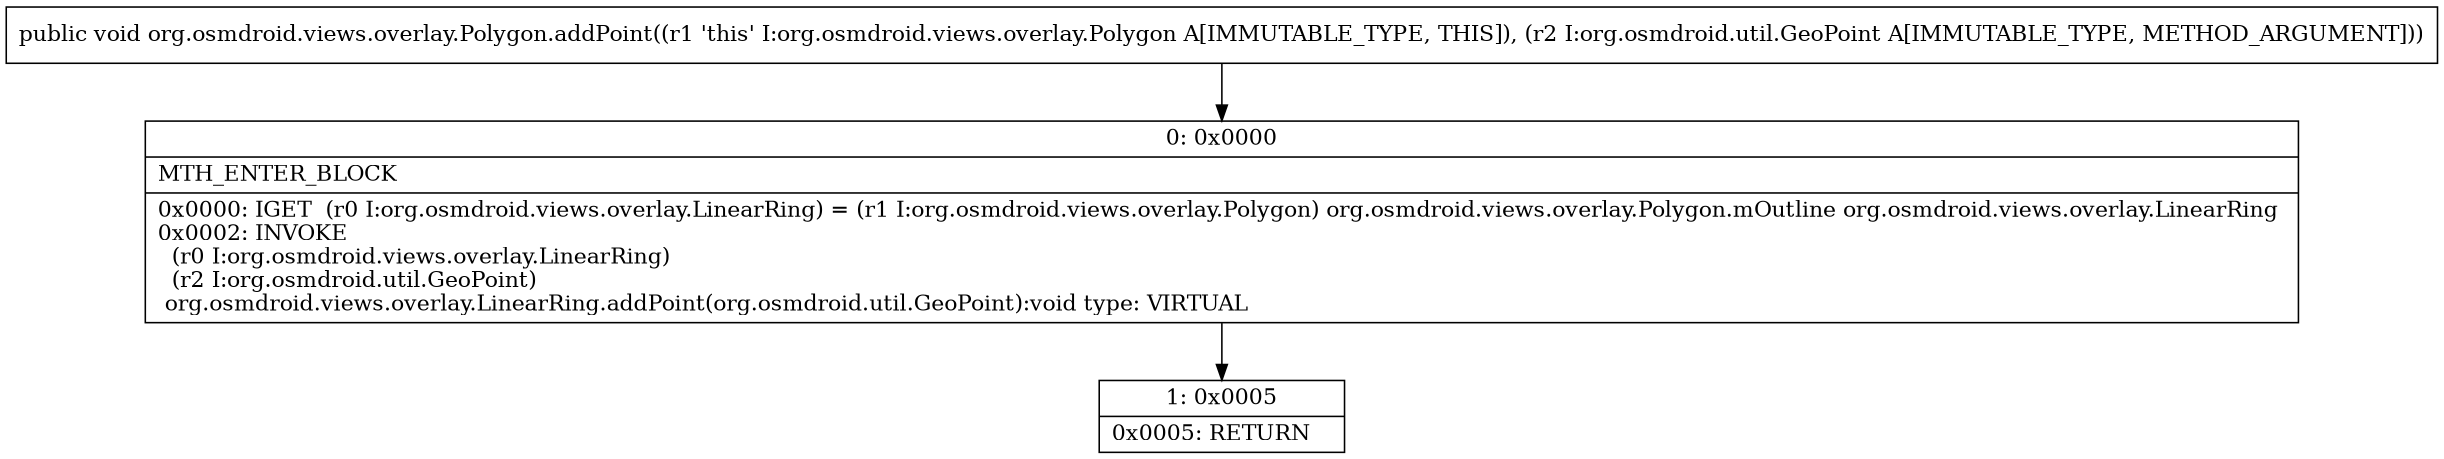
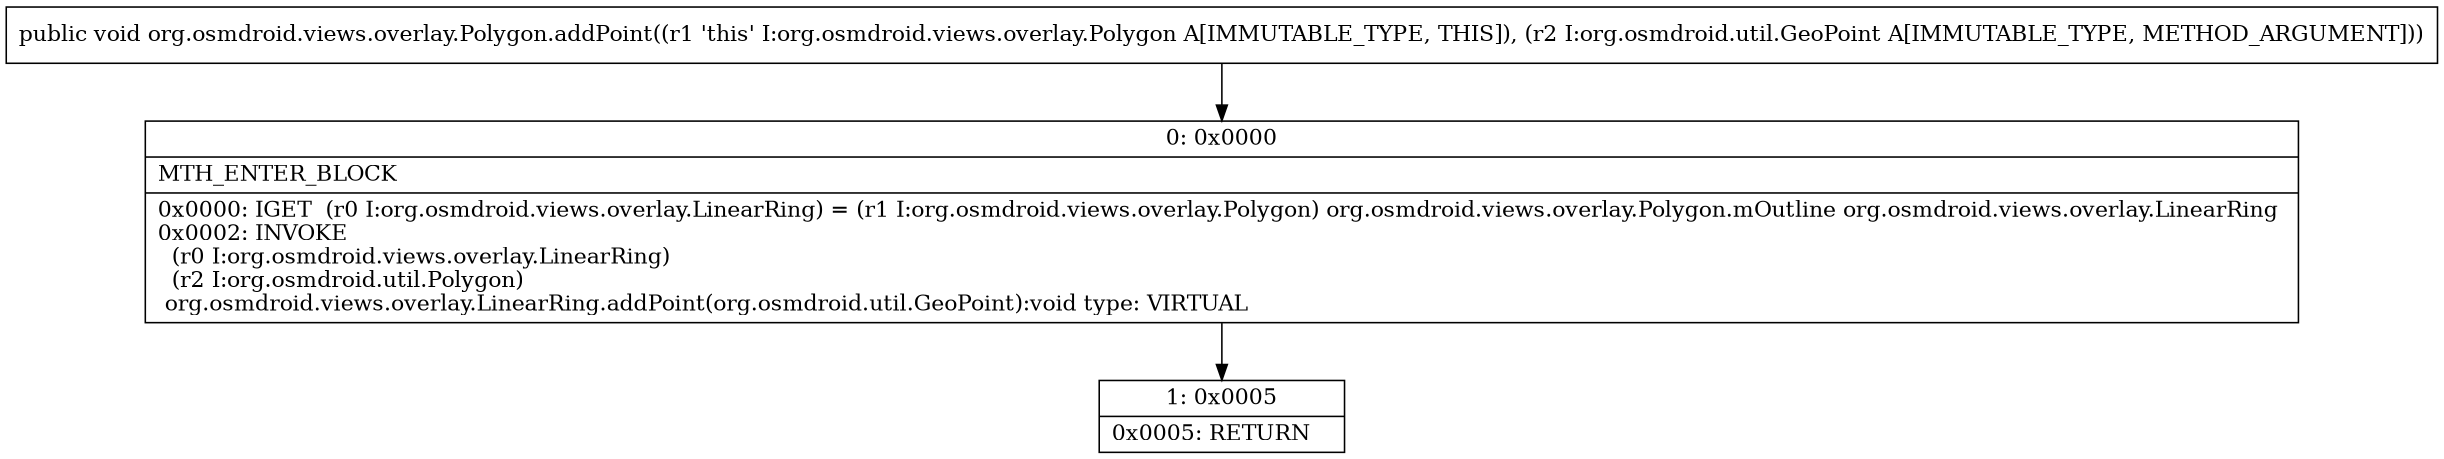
node "0: 0x0000": text "(r2 I:org.osmdroid.util.GeoPoint)" -> "(r2 I:org.osmdroid.util.Polygon)"
